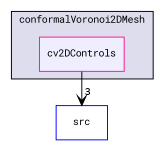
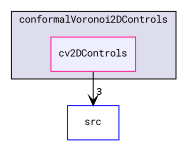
cluster "conformalVoronoi2DMesh": label "conformalVoronoi2DMesh" -> "conformalVoronoi2DControls"
